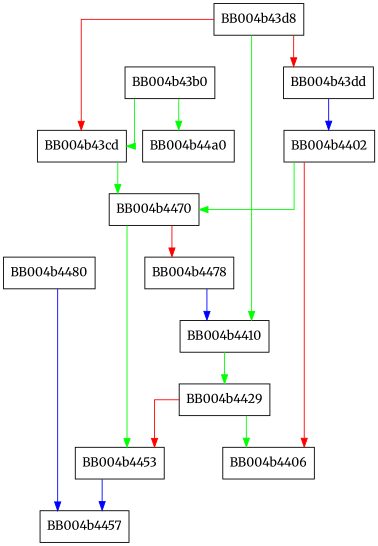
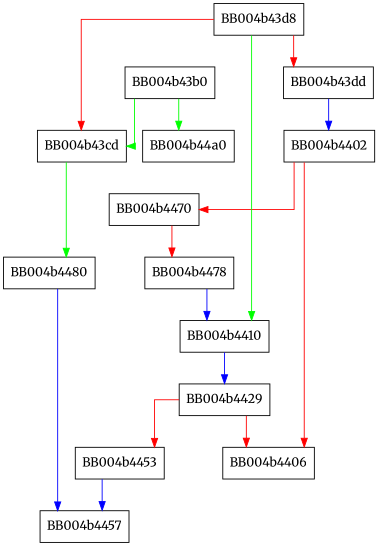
edge "BB004b43cd" -> "BB004b4470": now "BB004b43cd" -> "BB004b4480"
edge "BB004b4402" -> "BB004b4470": color green -> red
edge "BB004b4470" -> "BB004b4453": removed
edge "BB004b4410" -> "BB004b4429": color green -> blue
edge "BB004b4429" -> "BB004b4406": color green -> red
